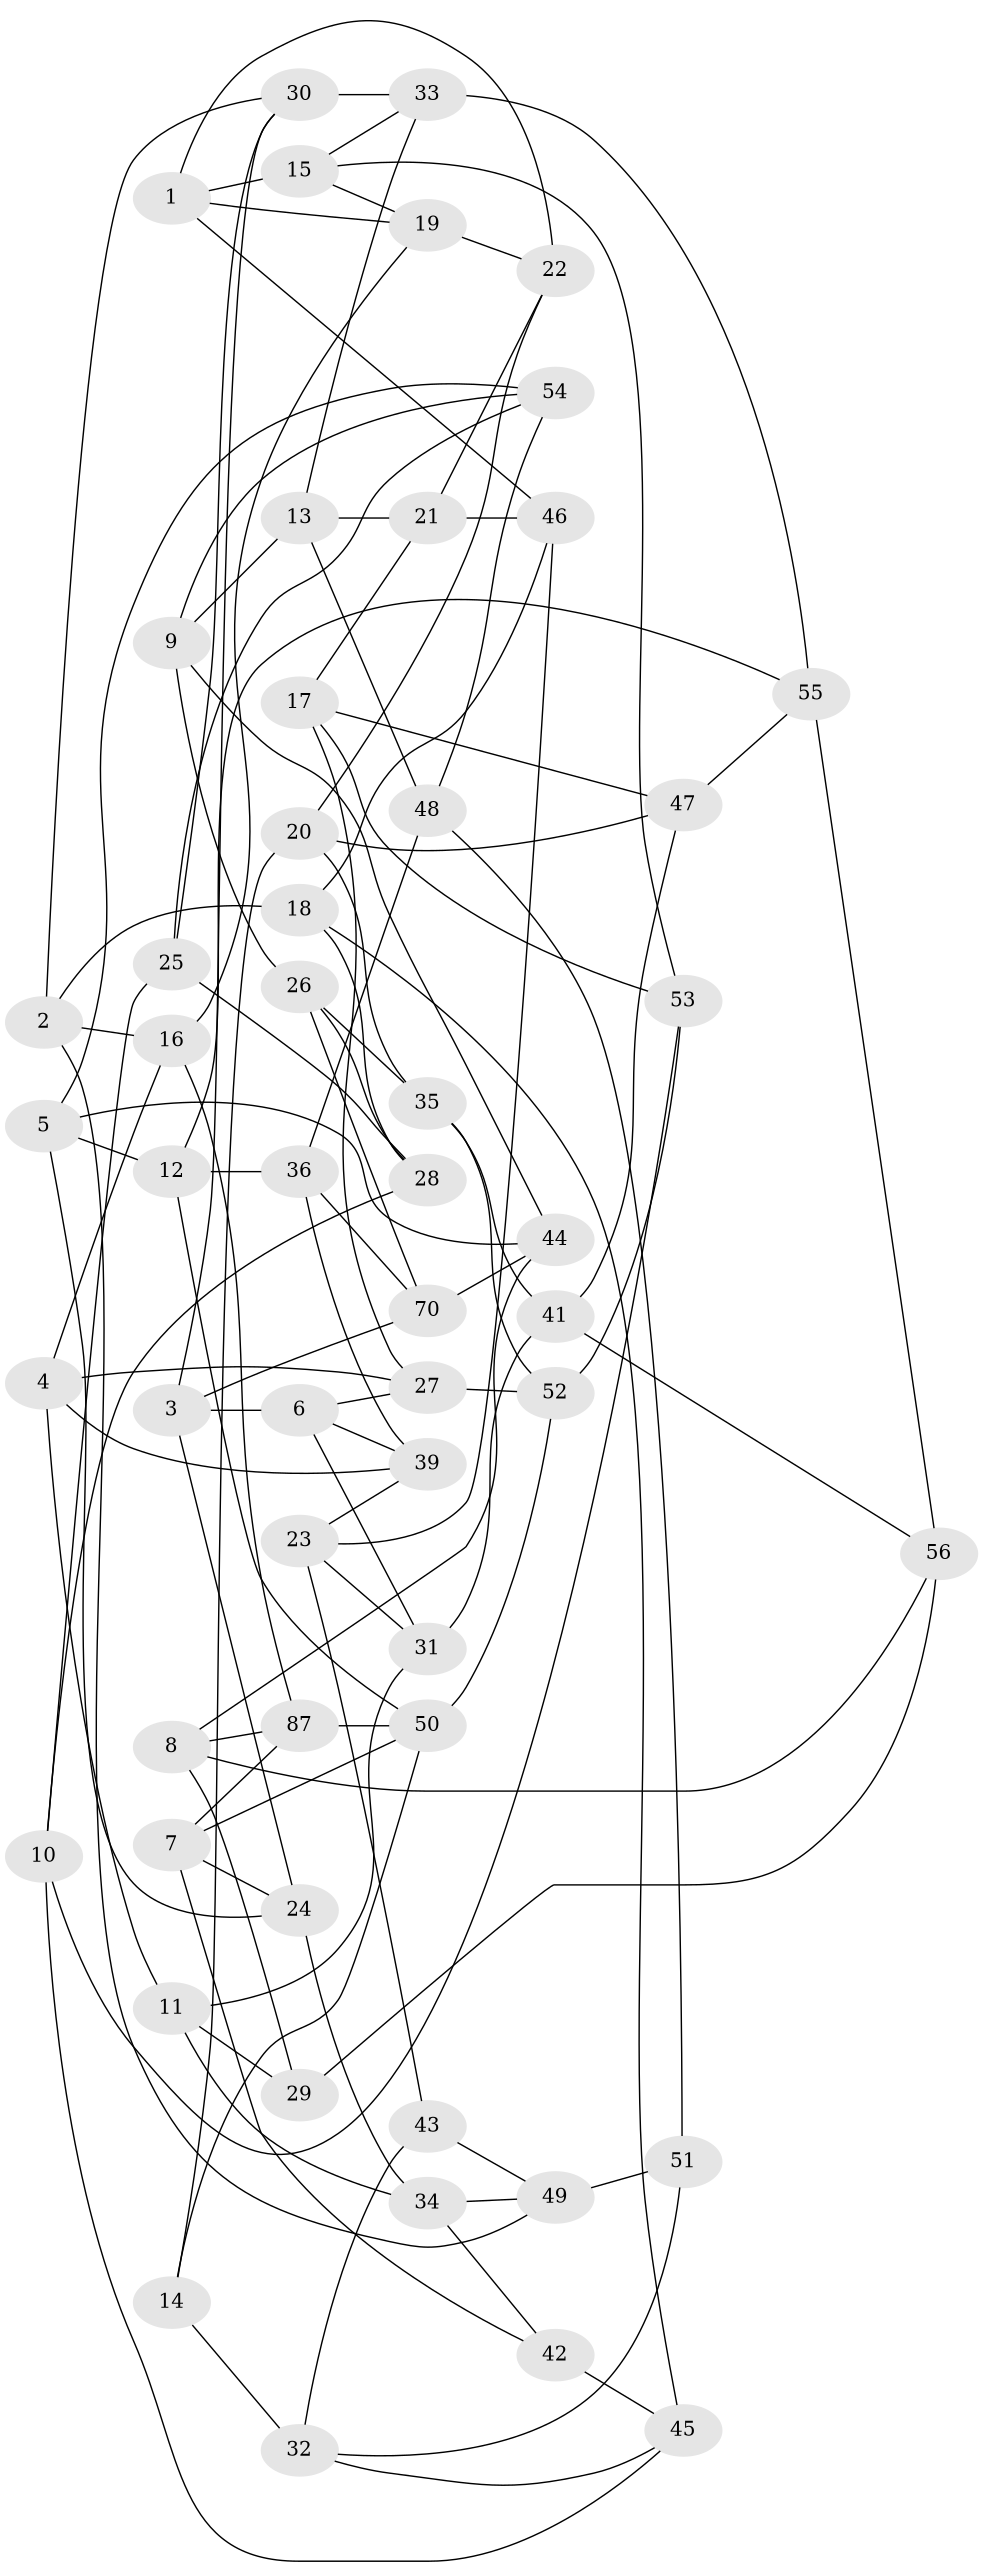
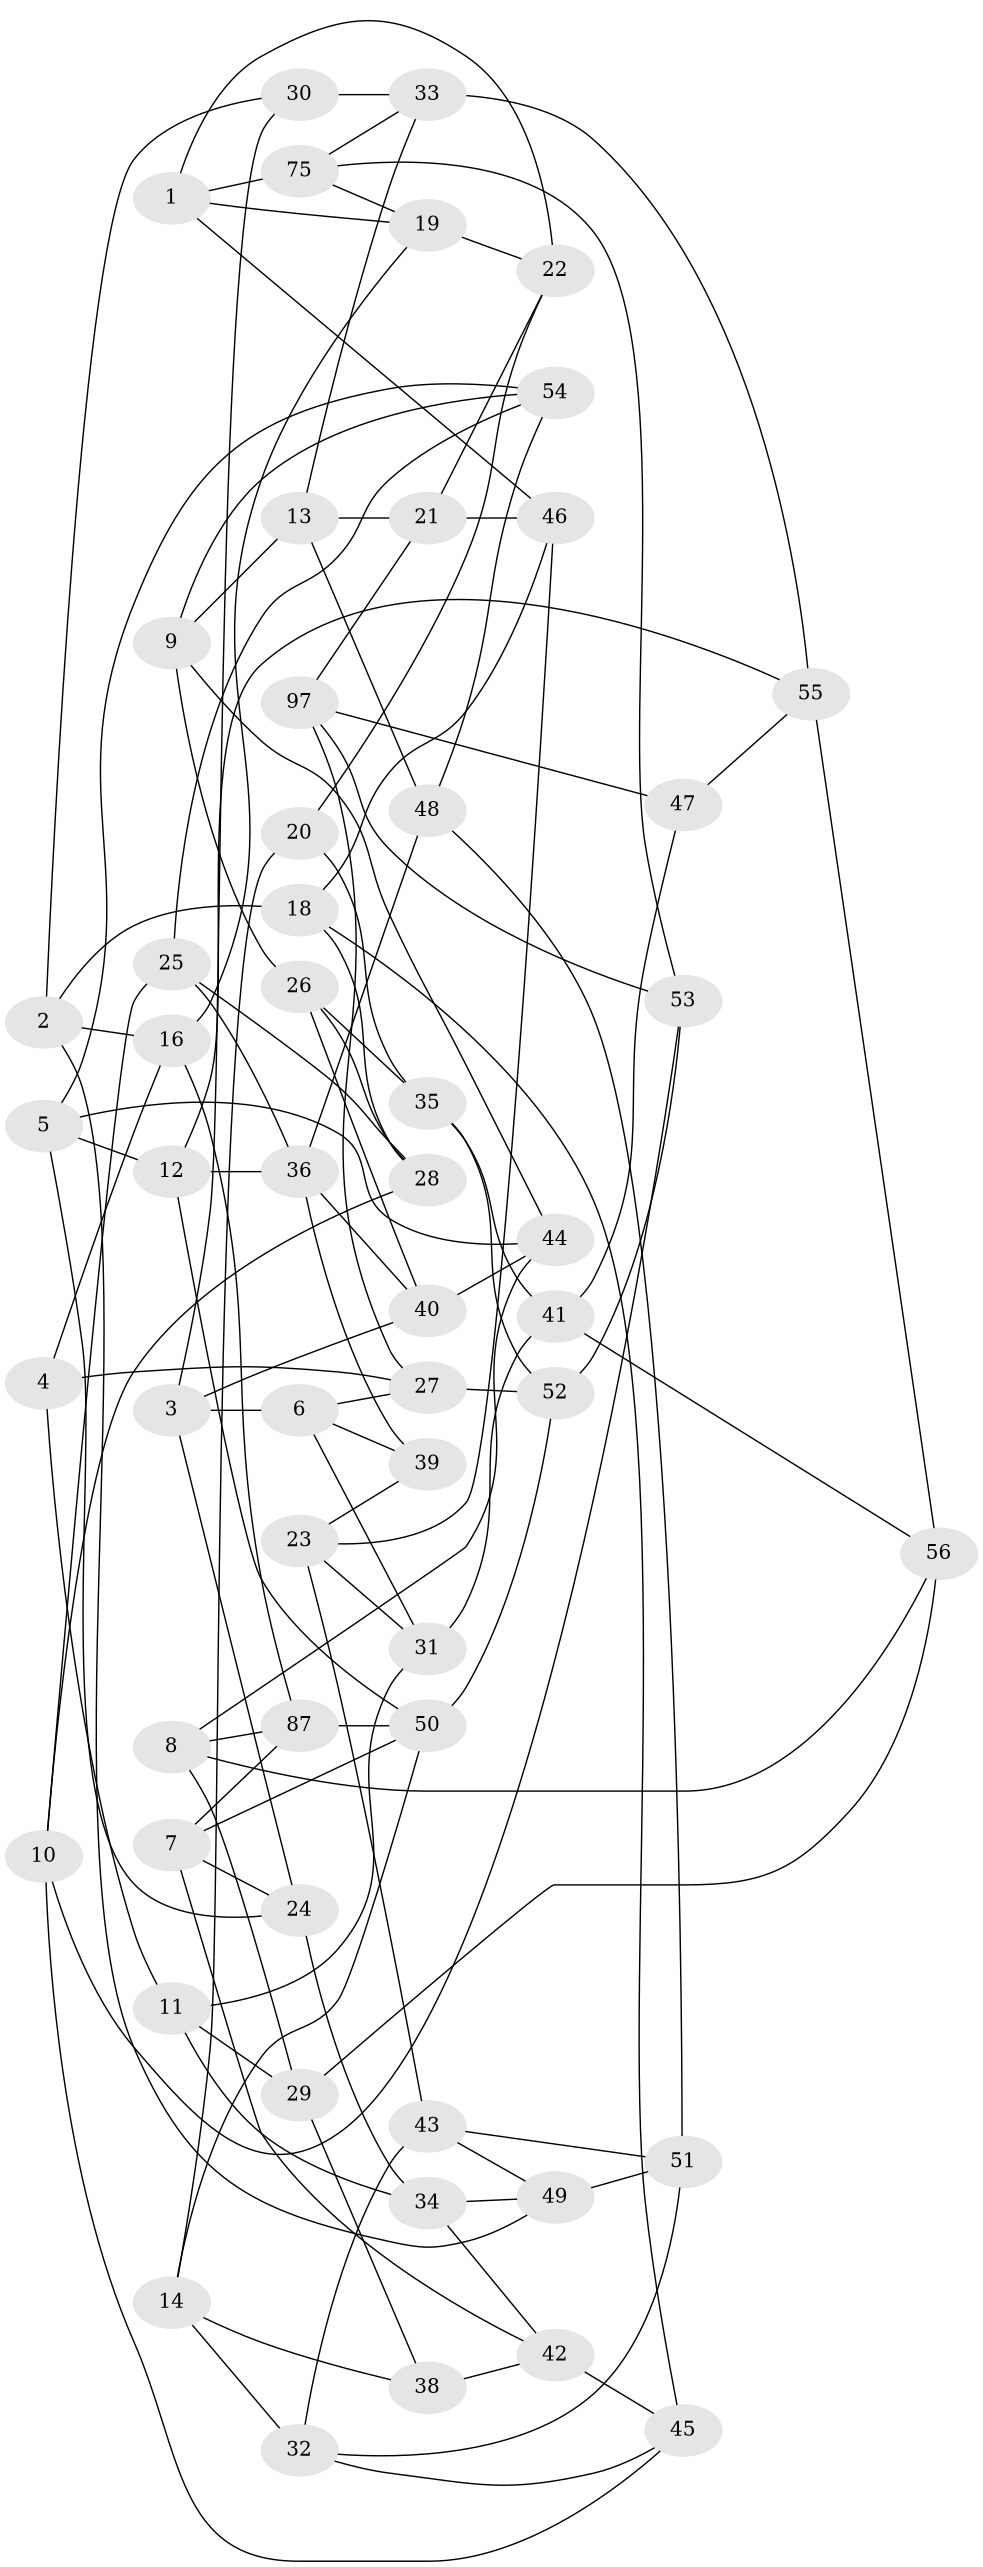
node "15": label "15" -> "75"
edge "30" -- "25": now "36" -- "25"
node "17": label "17" -> "97"
edge "47" -- "20": removed
node "70": label "70" -> "40"
edge "4" -- "39": removed
edge "43" -- "51": added
node "38": added
